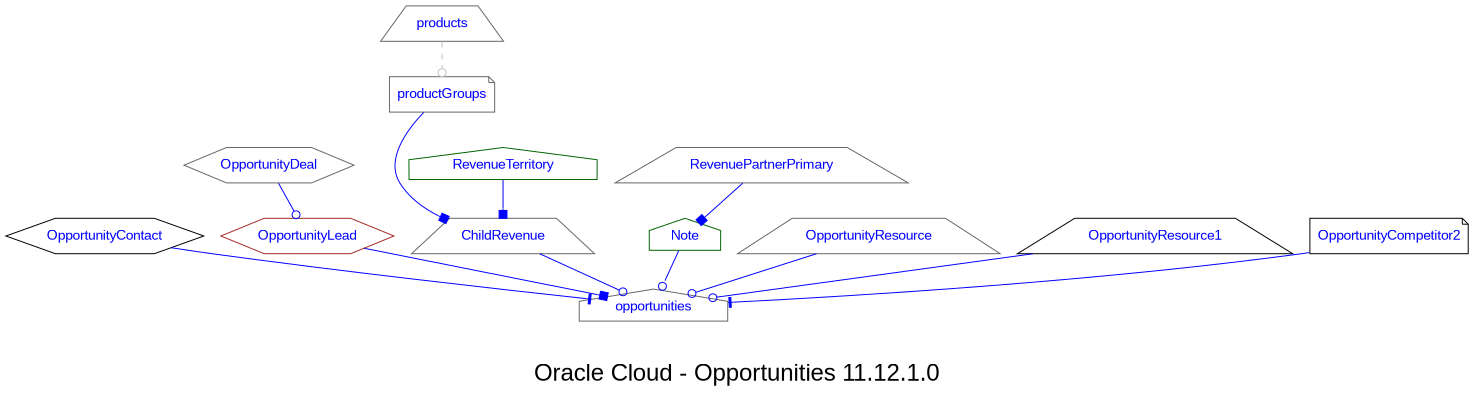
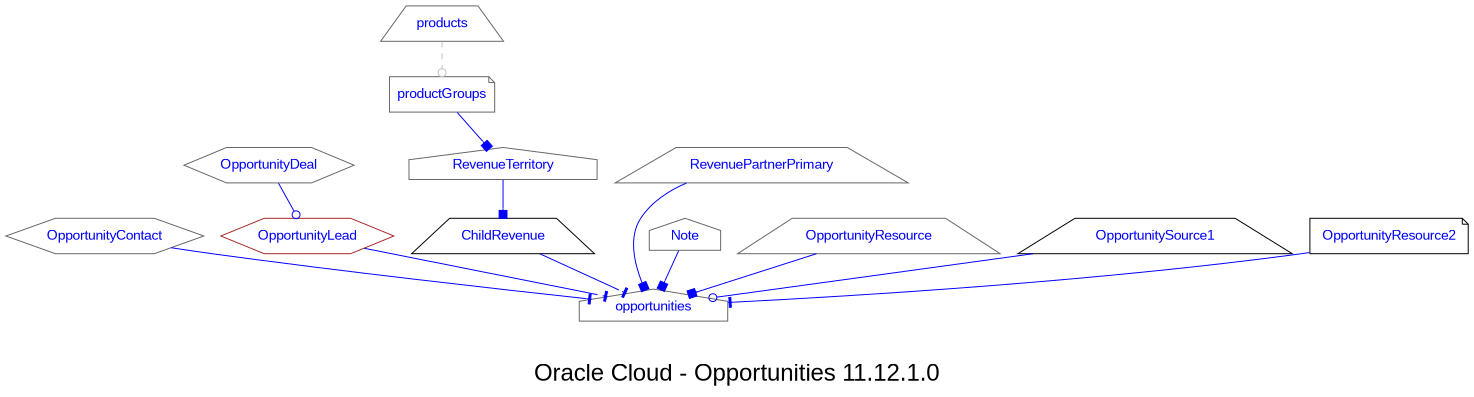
node "RevenueTerritory": color darkgreen -> gray40
edge "productGroups" -> "ChildRevenue": now "productGroups" -> "RevenueTerritory"
edge "RevenuePartnerPrimary" -> "Note": now "RevenuePartnerPrimary" -> "opportunities"
node "OpportunityContact": color black -> gray40
node "ChildRevenue": color gray40 -> black
node "Note": color darkgreen -> gray40
node "OpportunityResource1": label "OpportunityResource1" -> "OpportunitySource1"
node "OpportunityCompetitor2": label "OpportunityCompetitor2" -> "OpportunityResource2"
edge "Note" -> "opportunities": arrowhead odot -> box
edge "OpportunityLead" -> "opportunities": arrowhead box -> tee
edge "ChildRevenue" -> "opportunities": arrowhead odot -> tee
edge "OpportunityResource" -> "opportunities": arrowhead odot -> box
